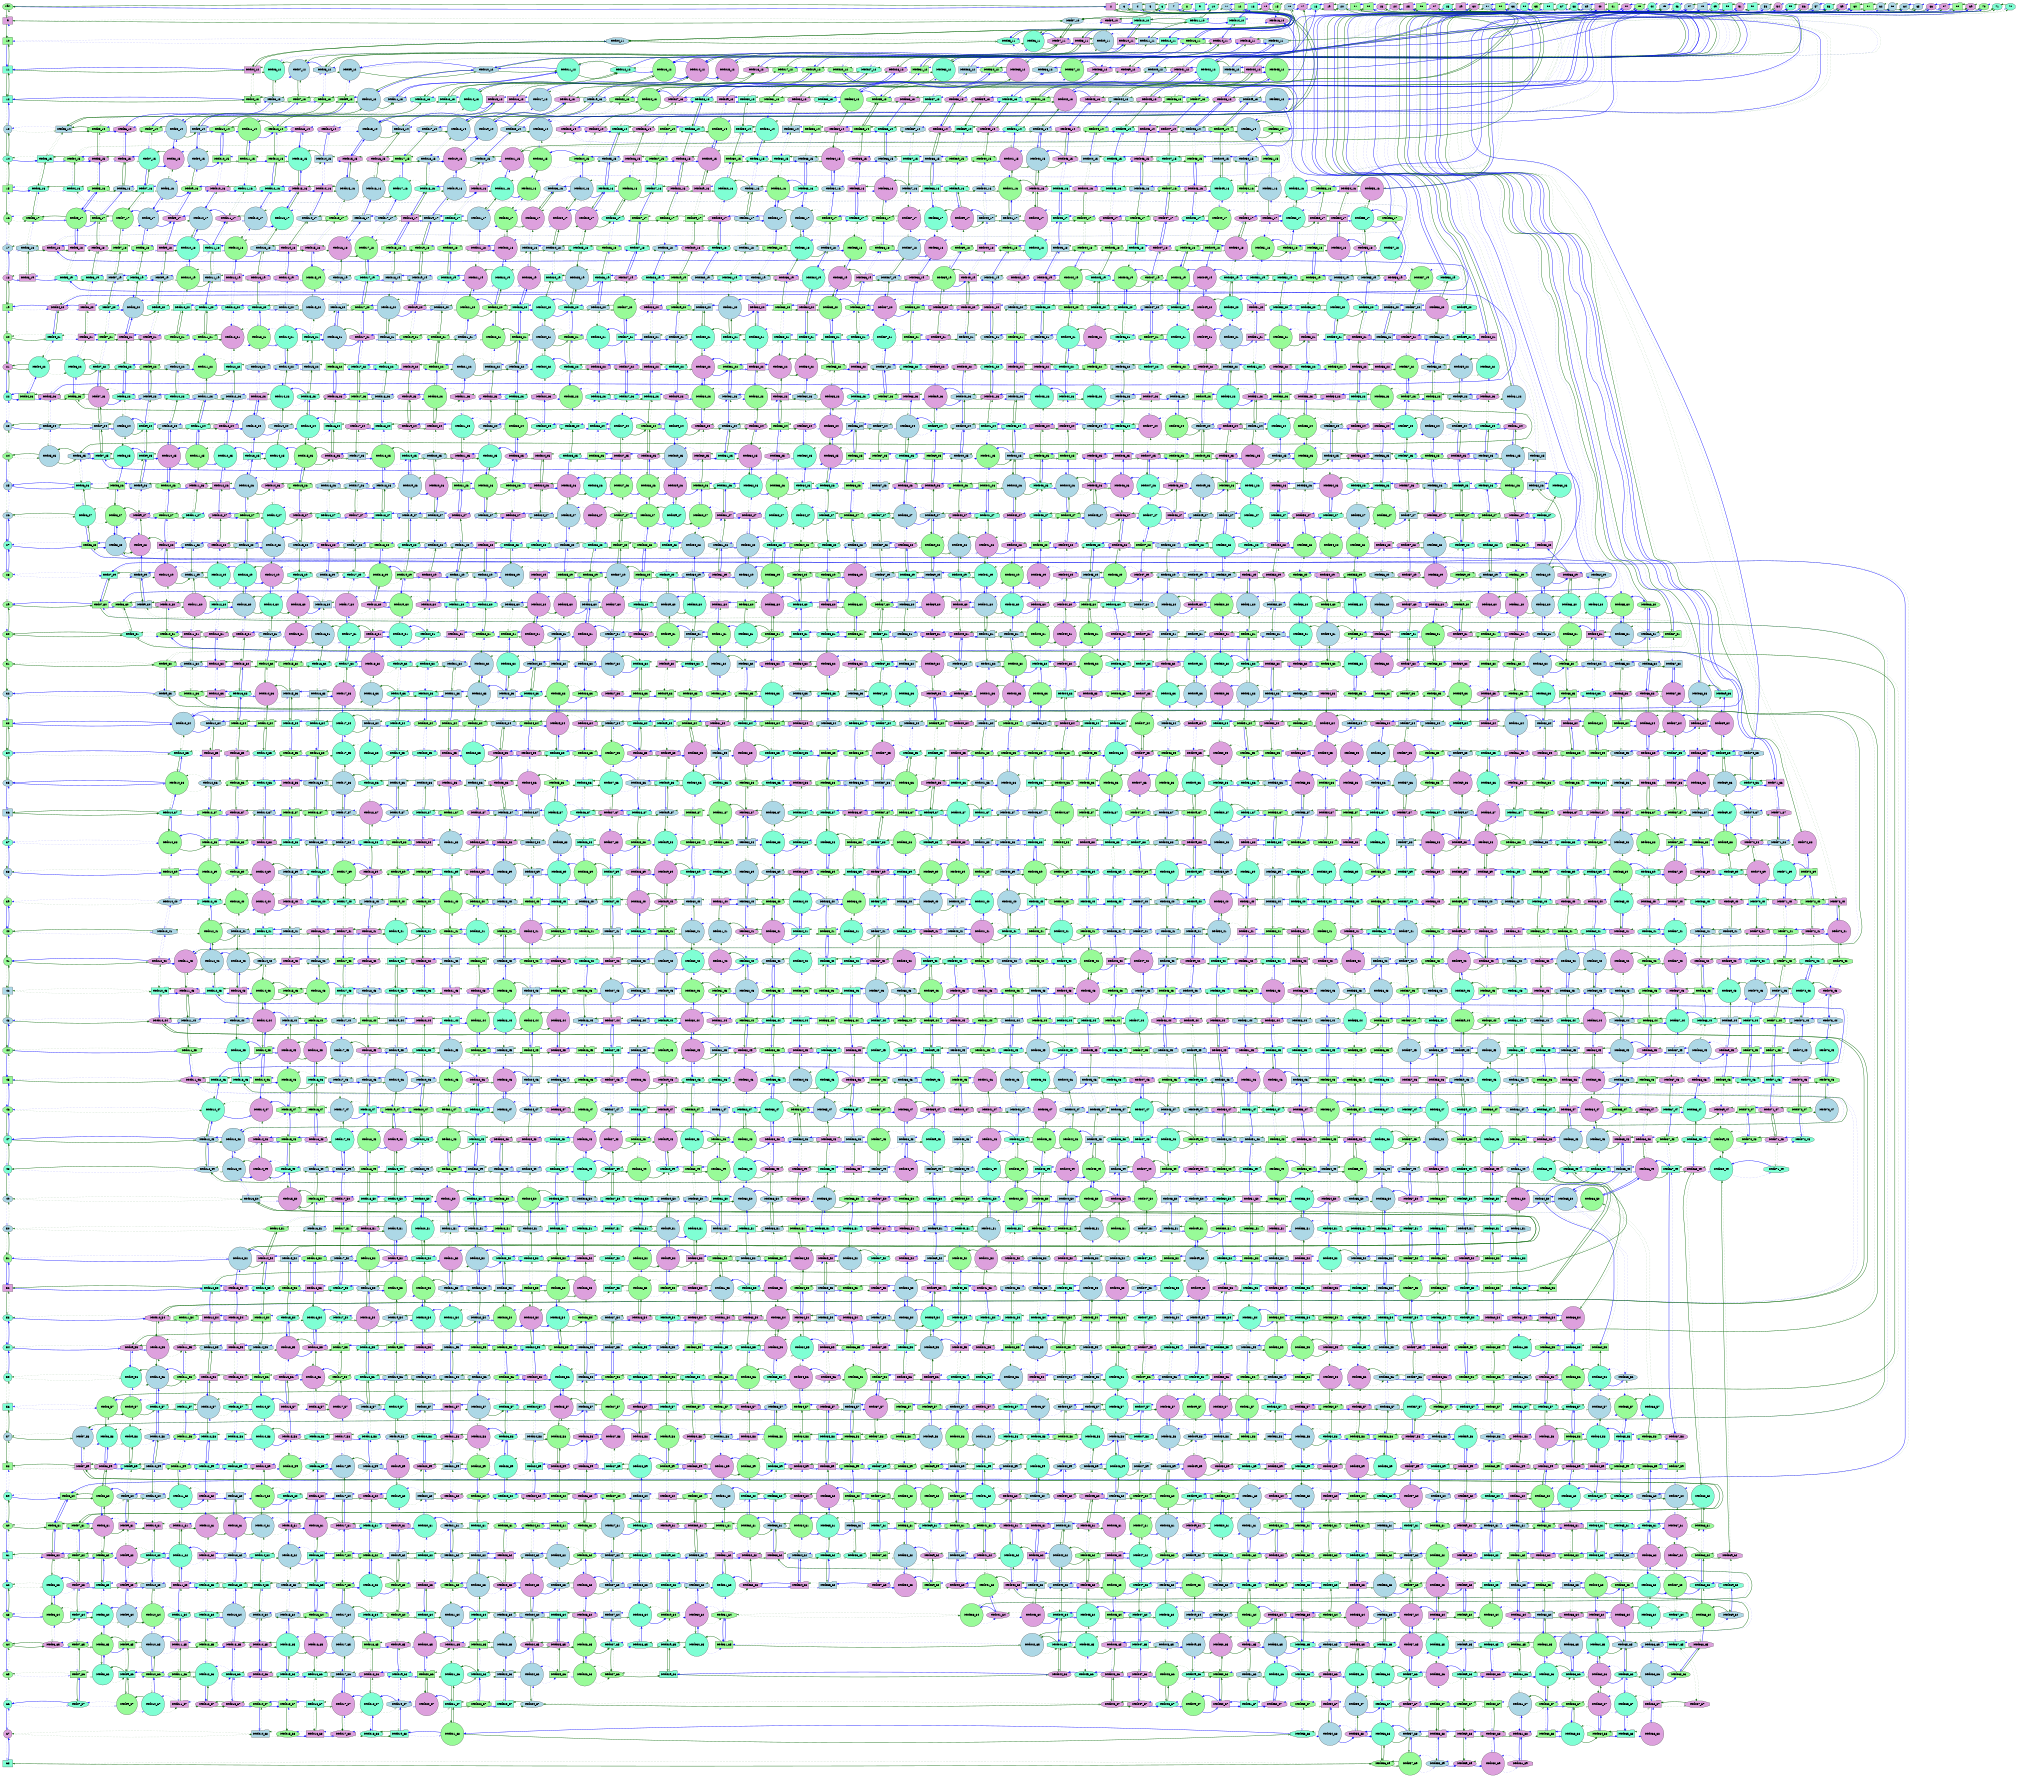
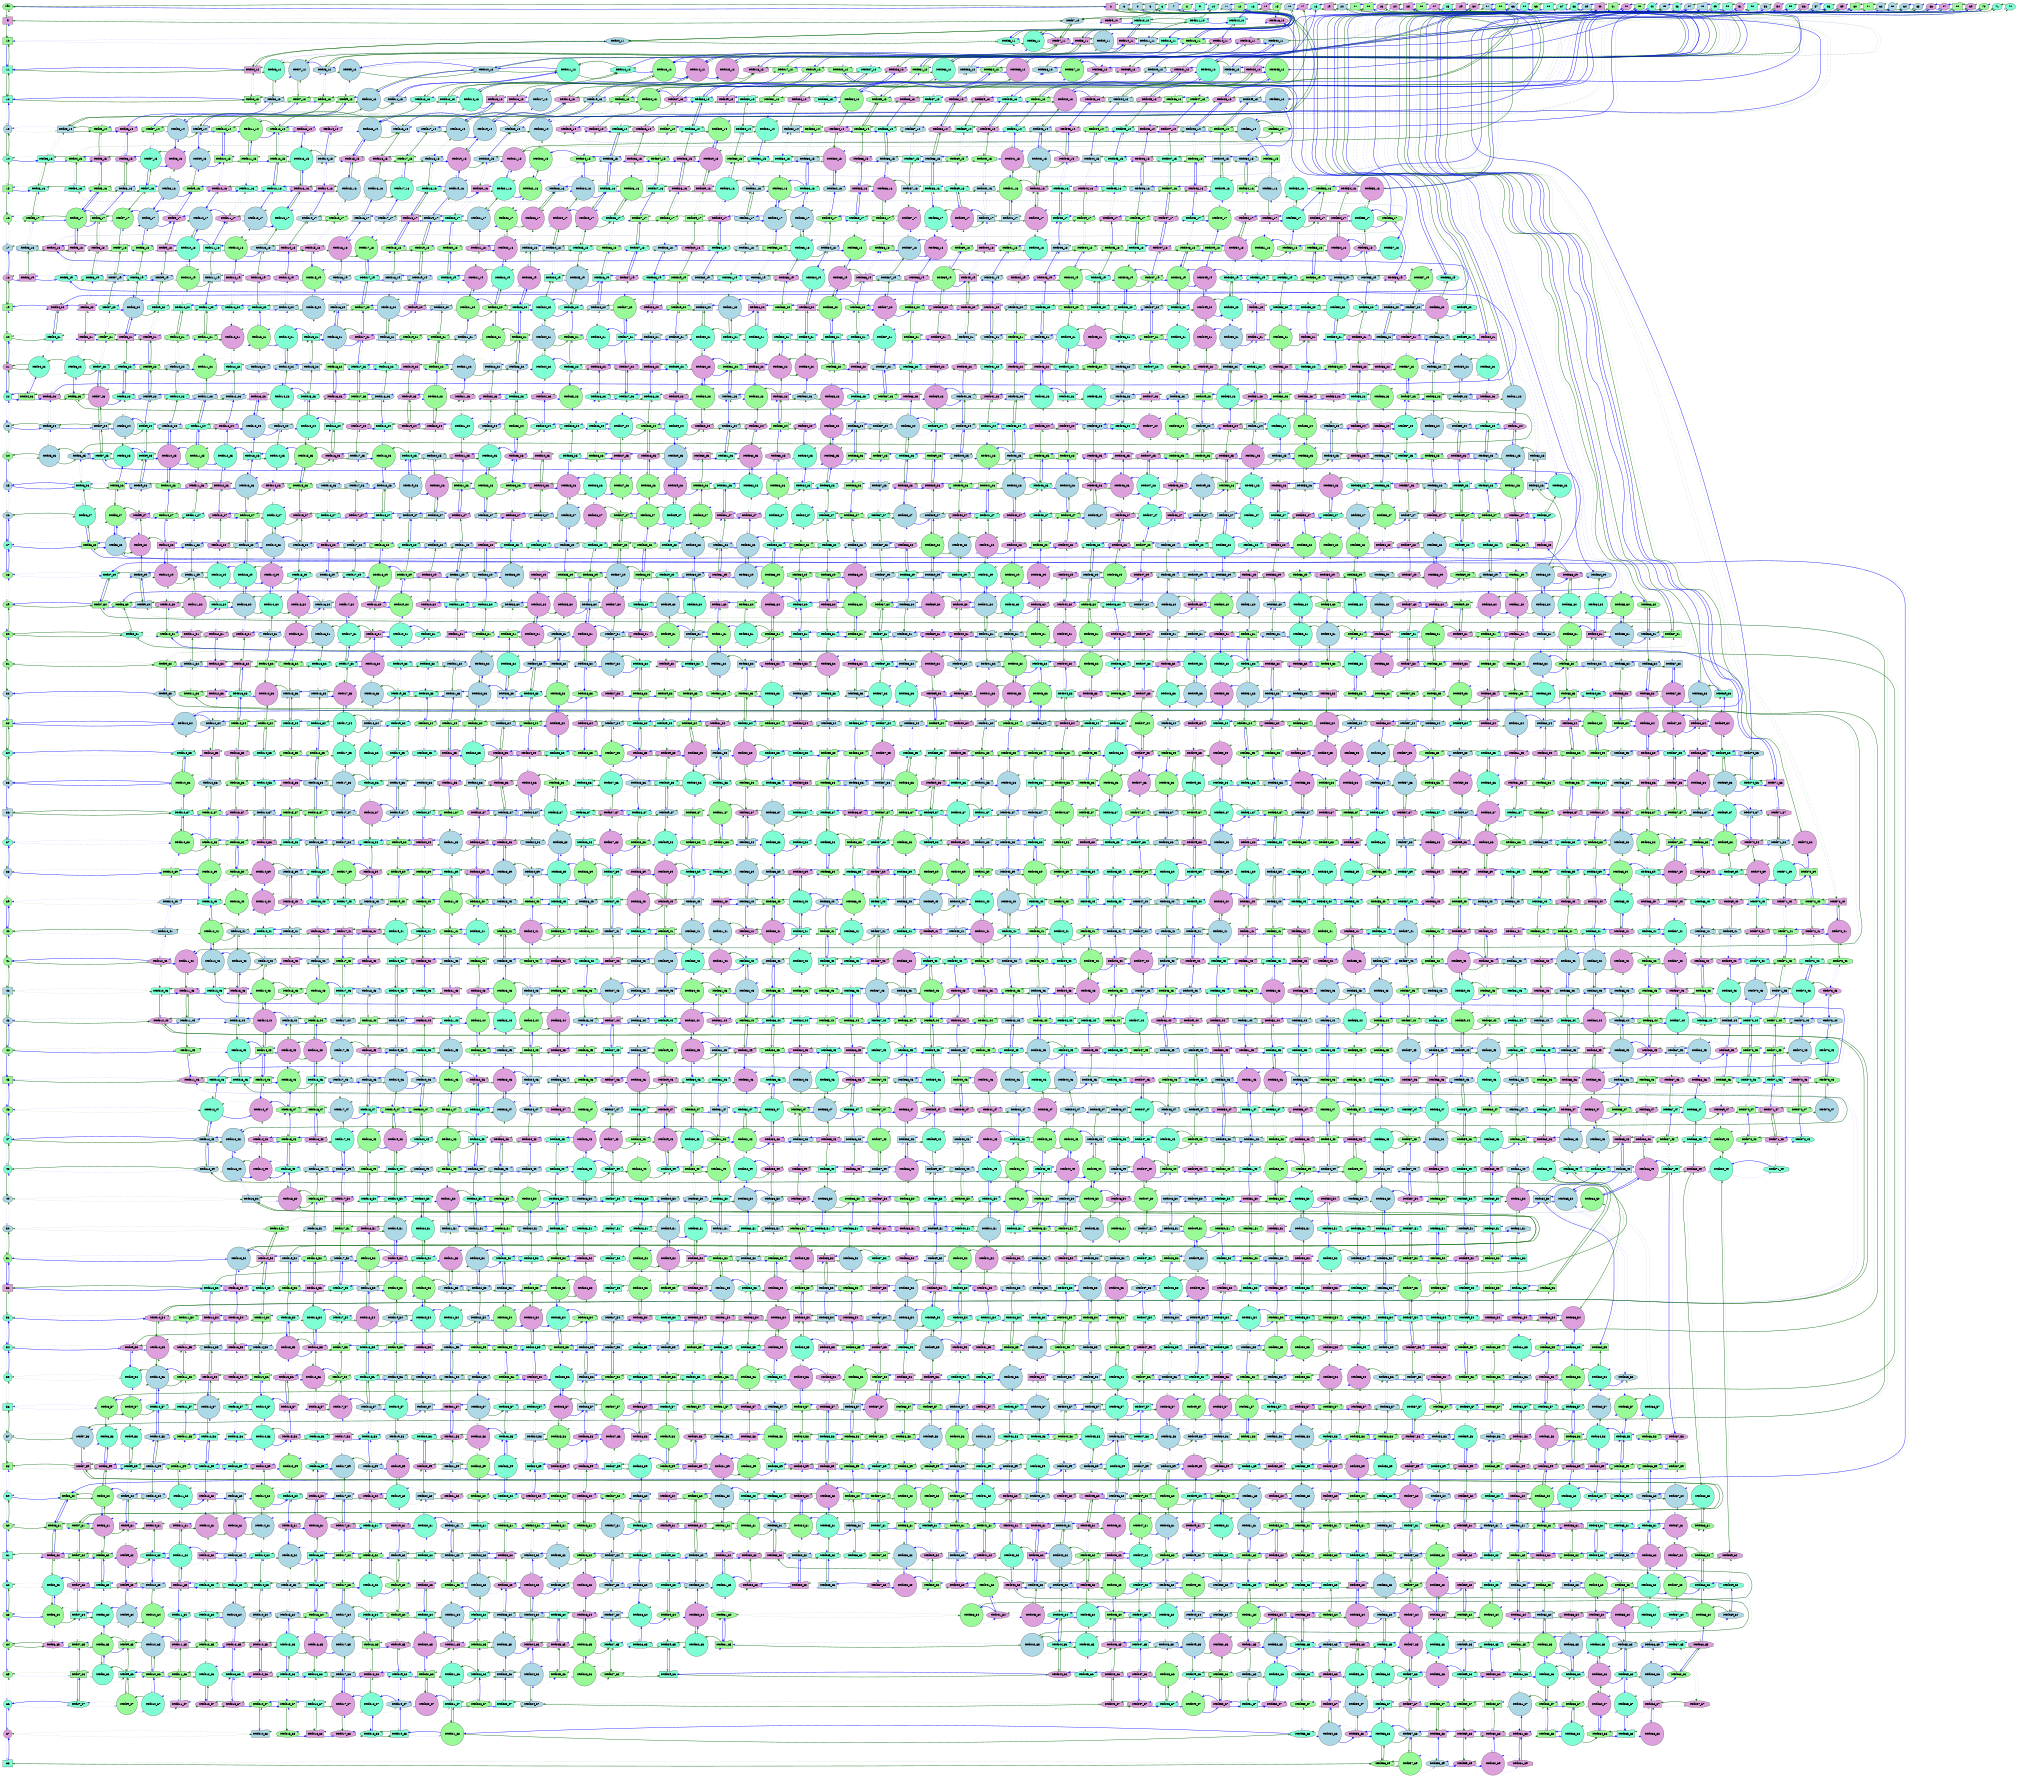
edge "Nodo41_15" -> "Nodo40_15": now "Nodo41_15" -> "Nodo39_15"
edge "Nodo52_16" -> "Nodo53_16": now "Nodo52_17" -> "Nodo53_16"
